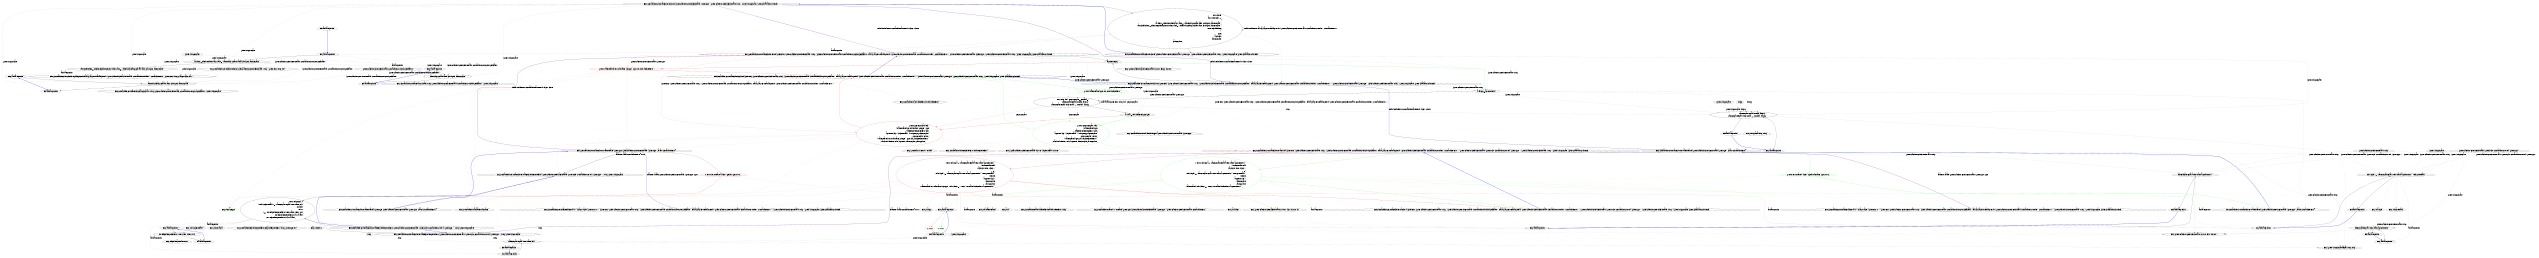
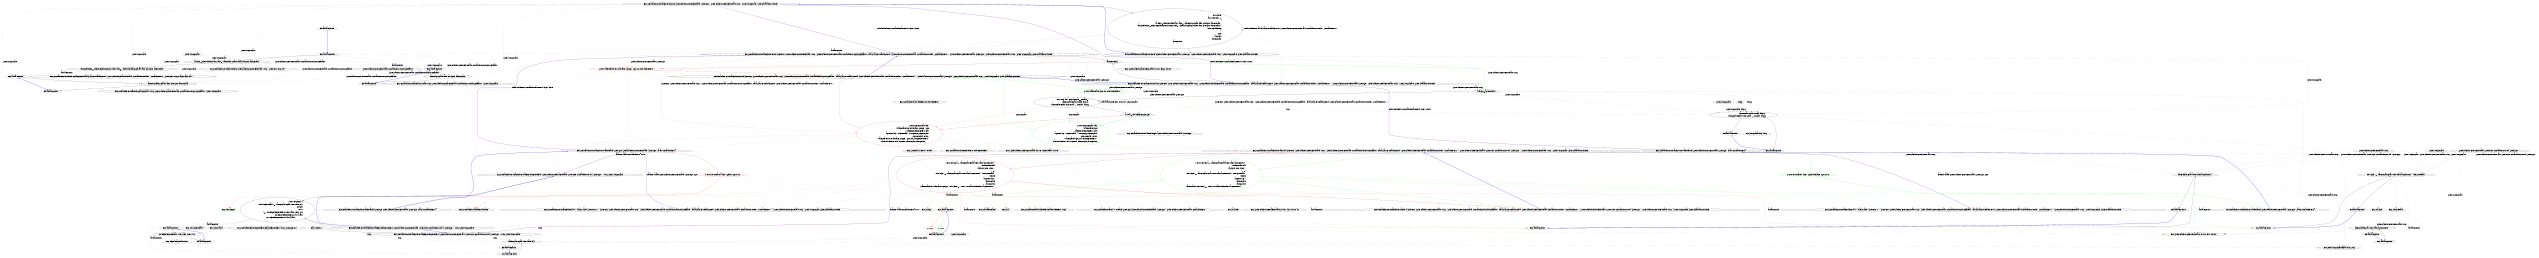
node "Entry System.StringComparer.Equals(string, string)": label "Entry System.StringComparer.Equals(string, string)" -> "Entry Result.StringComparer.Equals(string, string)"
